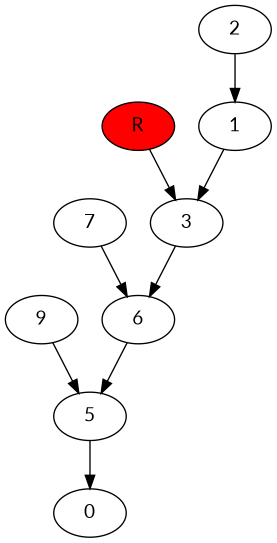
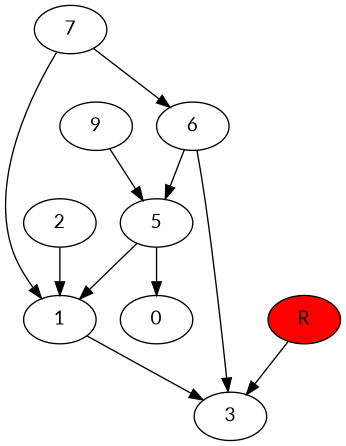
edge "7" -> "1": added
edge "3" -> "6": reversed
edge "5" -> "1": added
